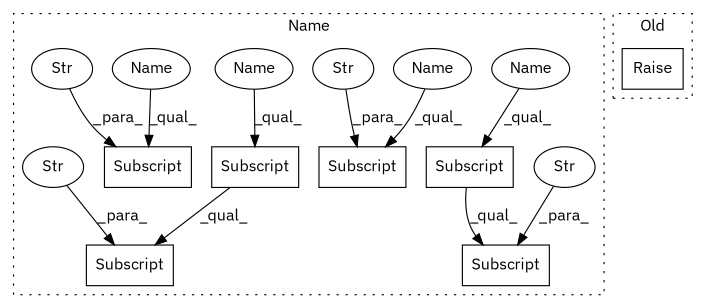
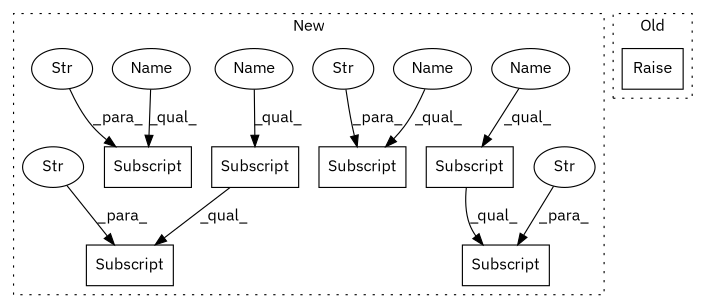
cluster "Name": label "Name" -> "New"
